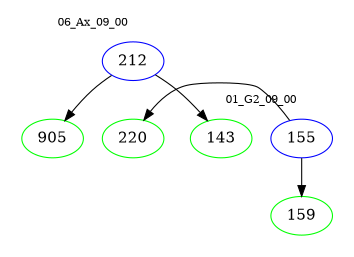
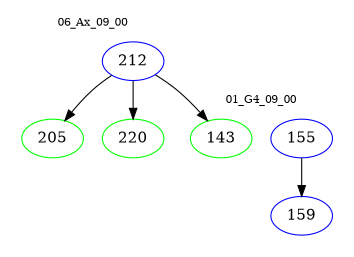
edge "155" -> "220": now "212" -> "220"
cluster "01_G2_09_00": label "01_G2_09_00" -> "01_G4_09_00"
node "905": label "905" -> "205"
node "159": color green -> blue
